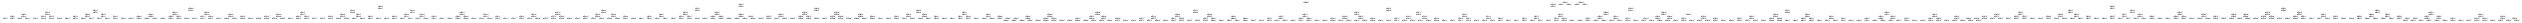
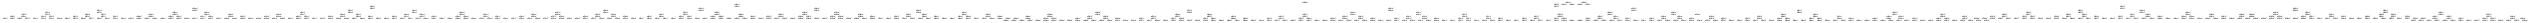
node "Node{data=[8177, 8177]}": added
